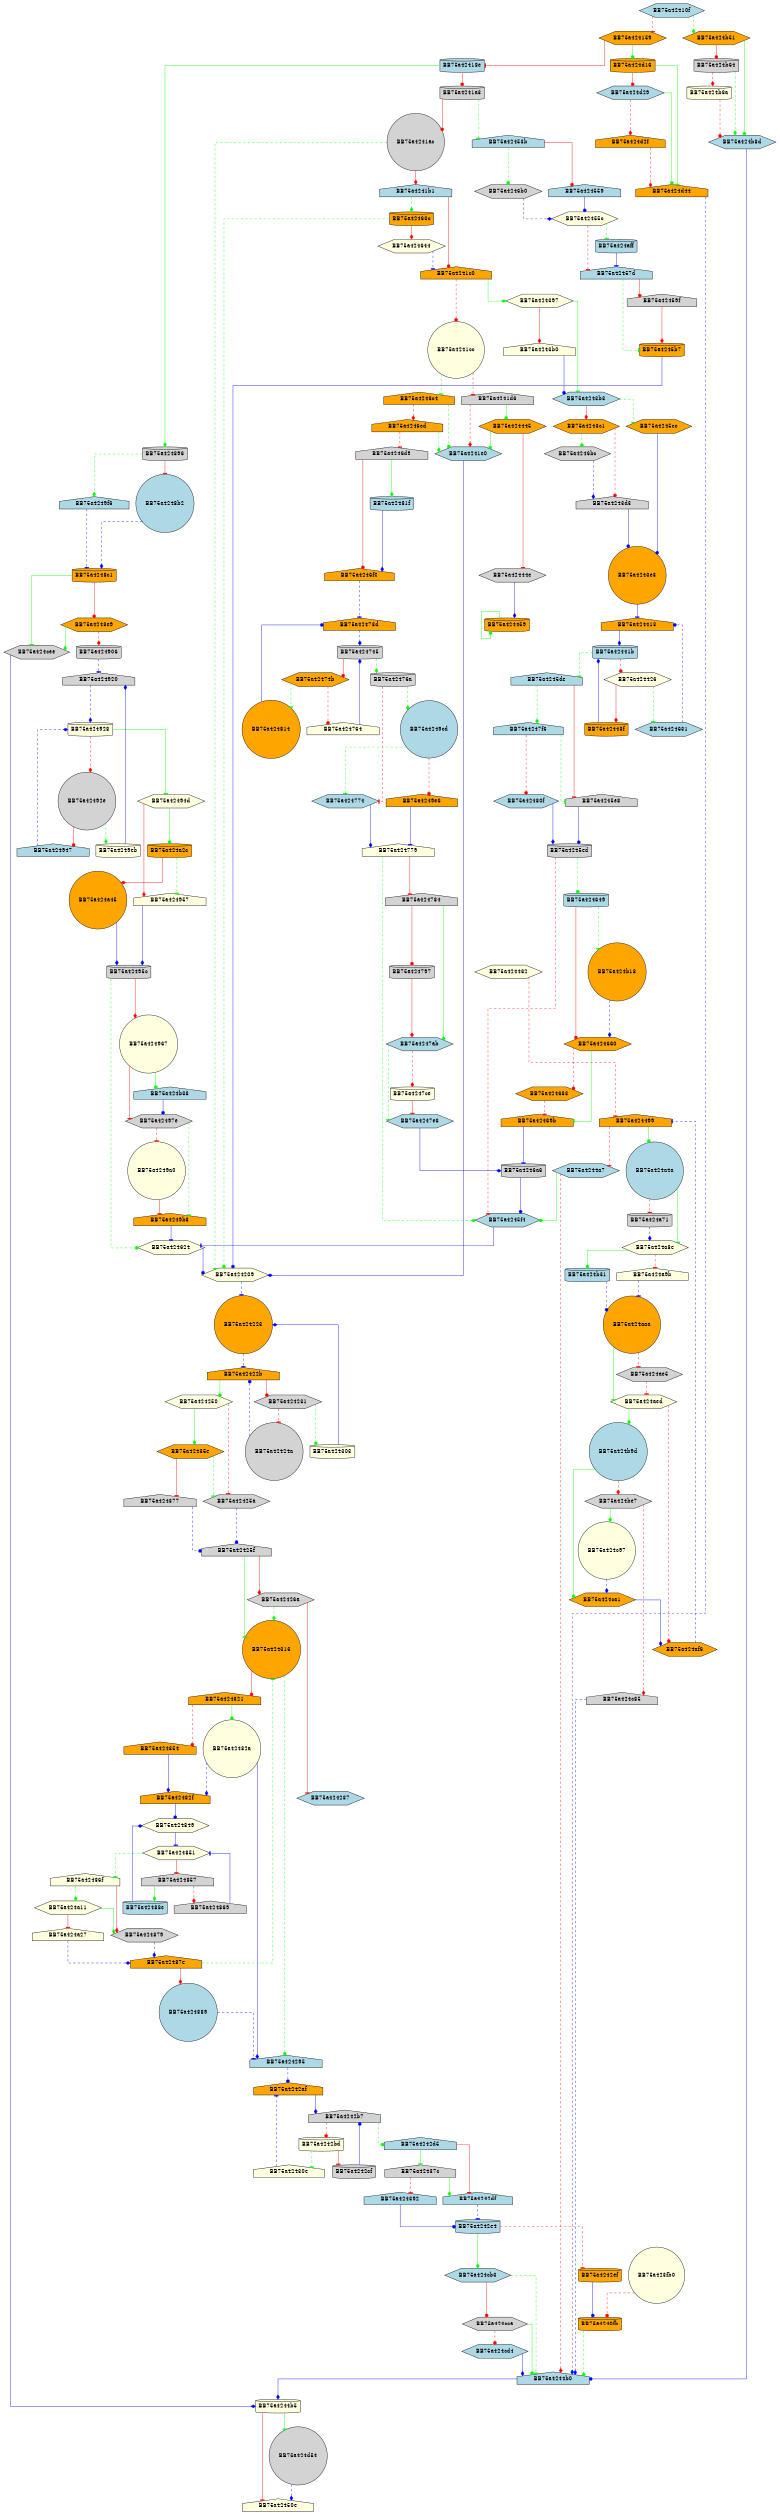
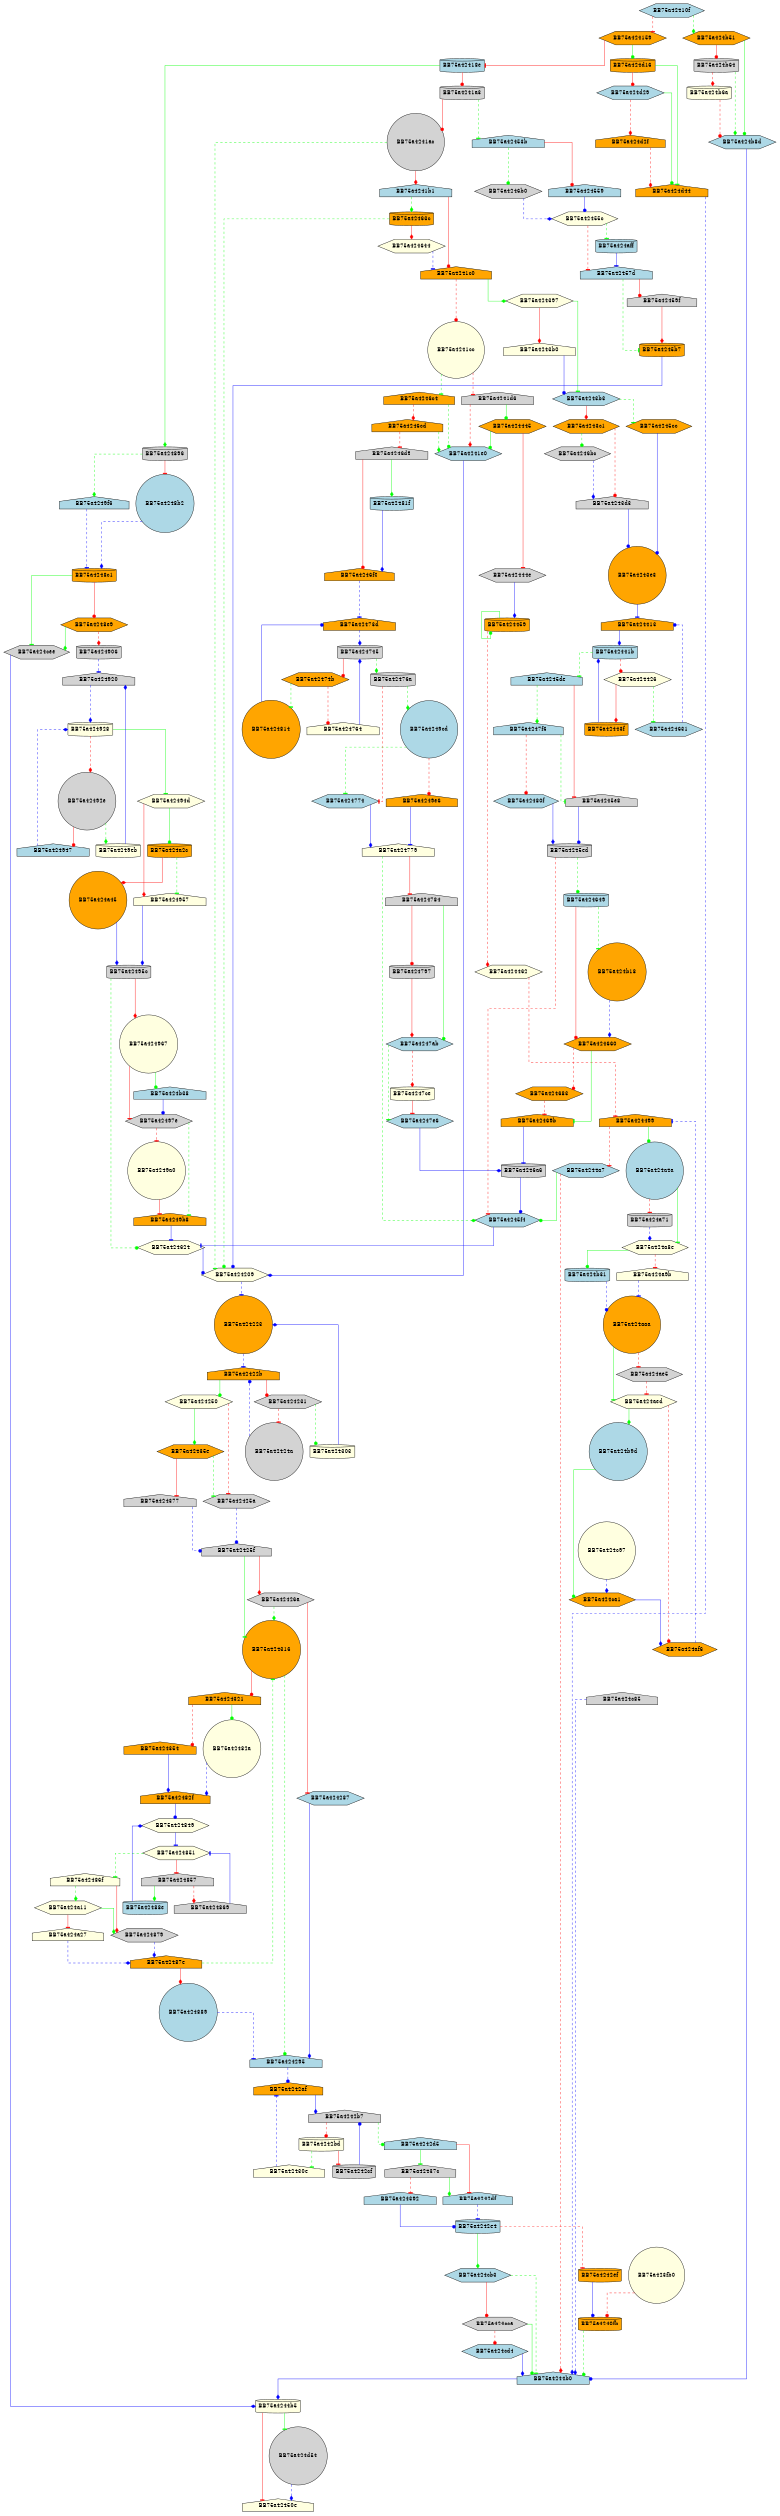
edge "BB75a424459" -> "BB75a424462": added
node "BB75a424be7": removed
edge "BB75a42482a" -> "BB75a424295": now "BB75a424287" -> "BB75a424295"
